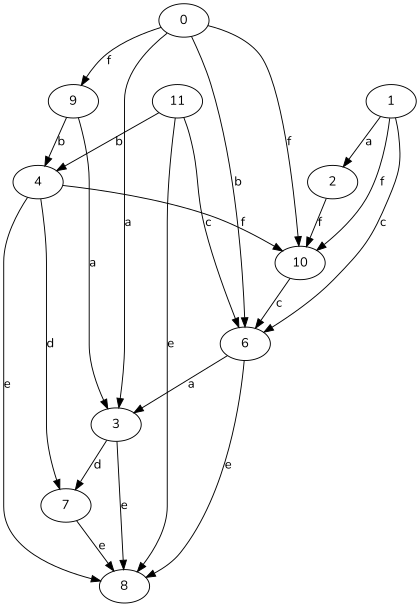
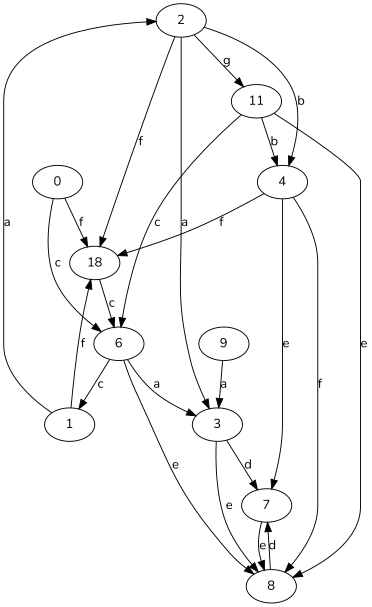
edge "0" -> "9": removed, label "f"
edge "2" -> "11": added, label "g"
edge "9" -> "4": now "2" -> "4"
edge "0" -> "6": label "b" -> "c"
edge "0" -> "3": now "2" -> "3"
edge "1" -> "6": reversed
node "10": label "10" -> "18"
edge "4" -> "7": label "d" -> "e"
edge "4" -> "8": label "e" -> "f"
edge "8" -> "7": added, label "d"
